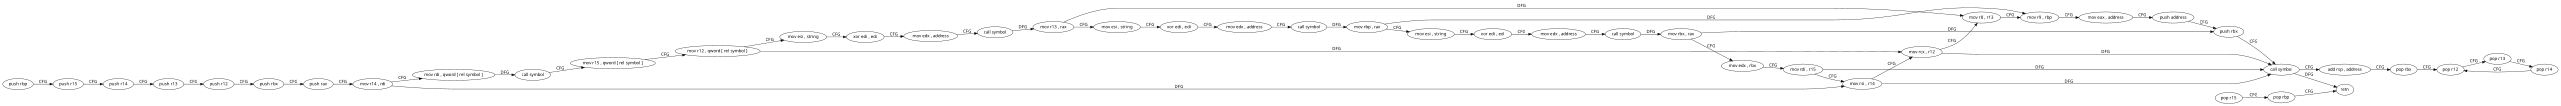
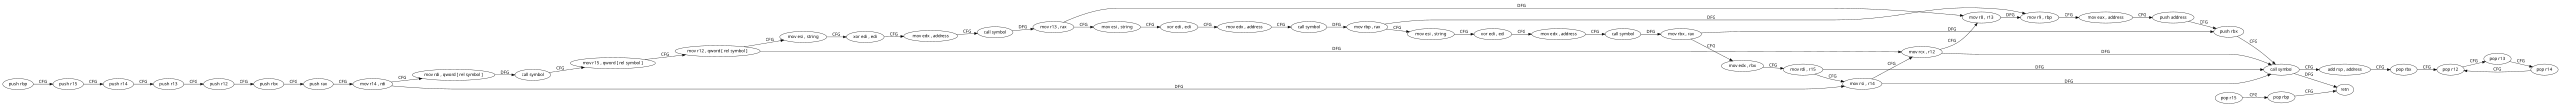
edge "mov r8 , r13" -> "mov r9 , rbp": label "CFG" -> "DFG"
